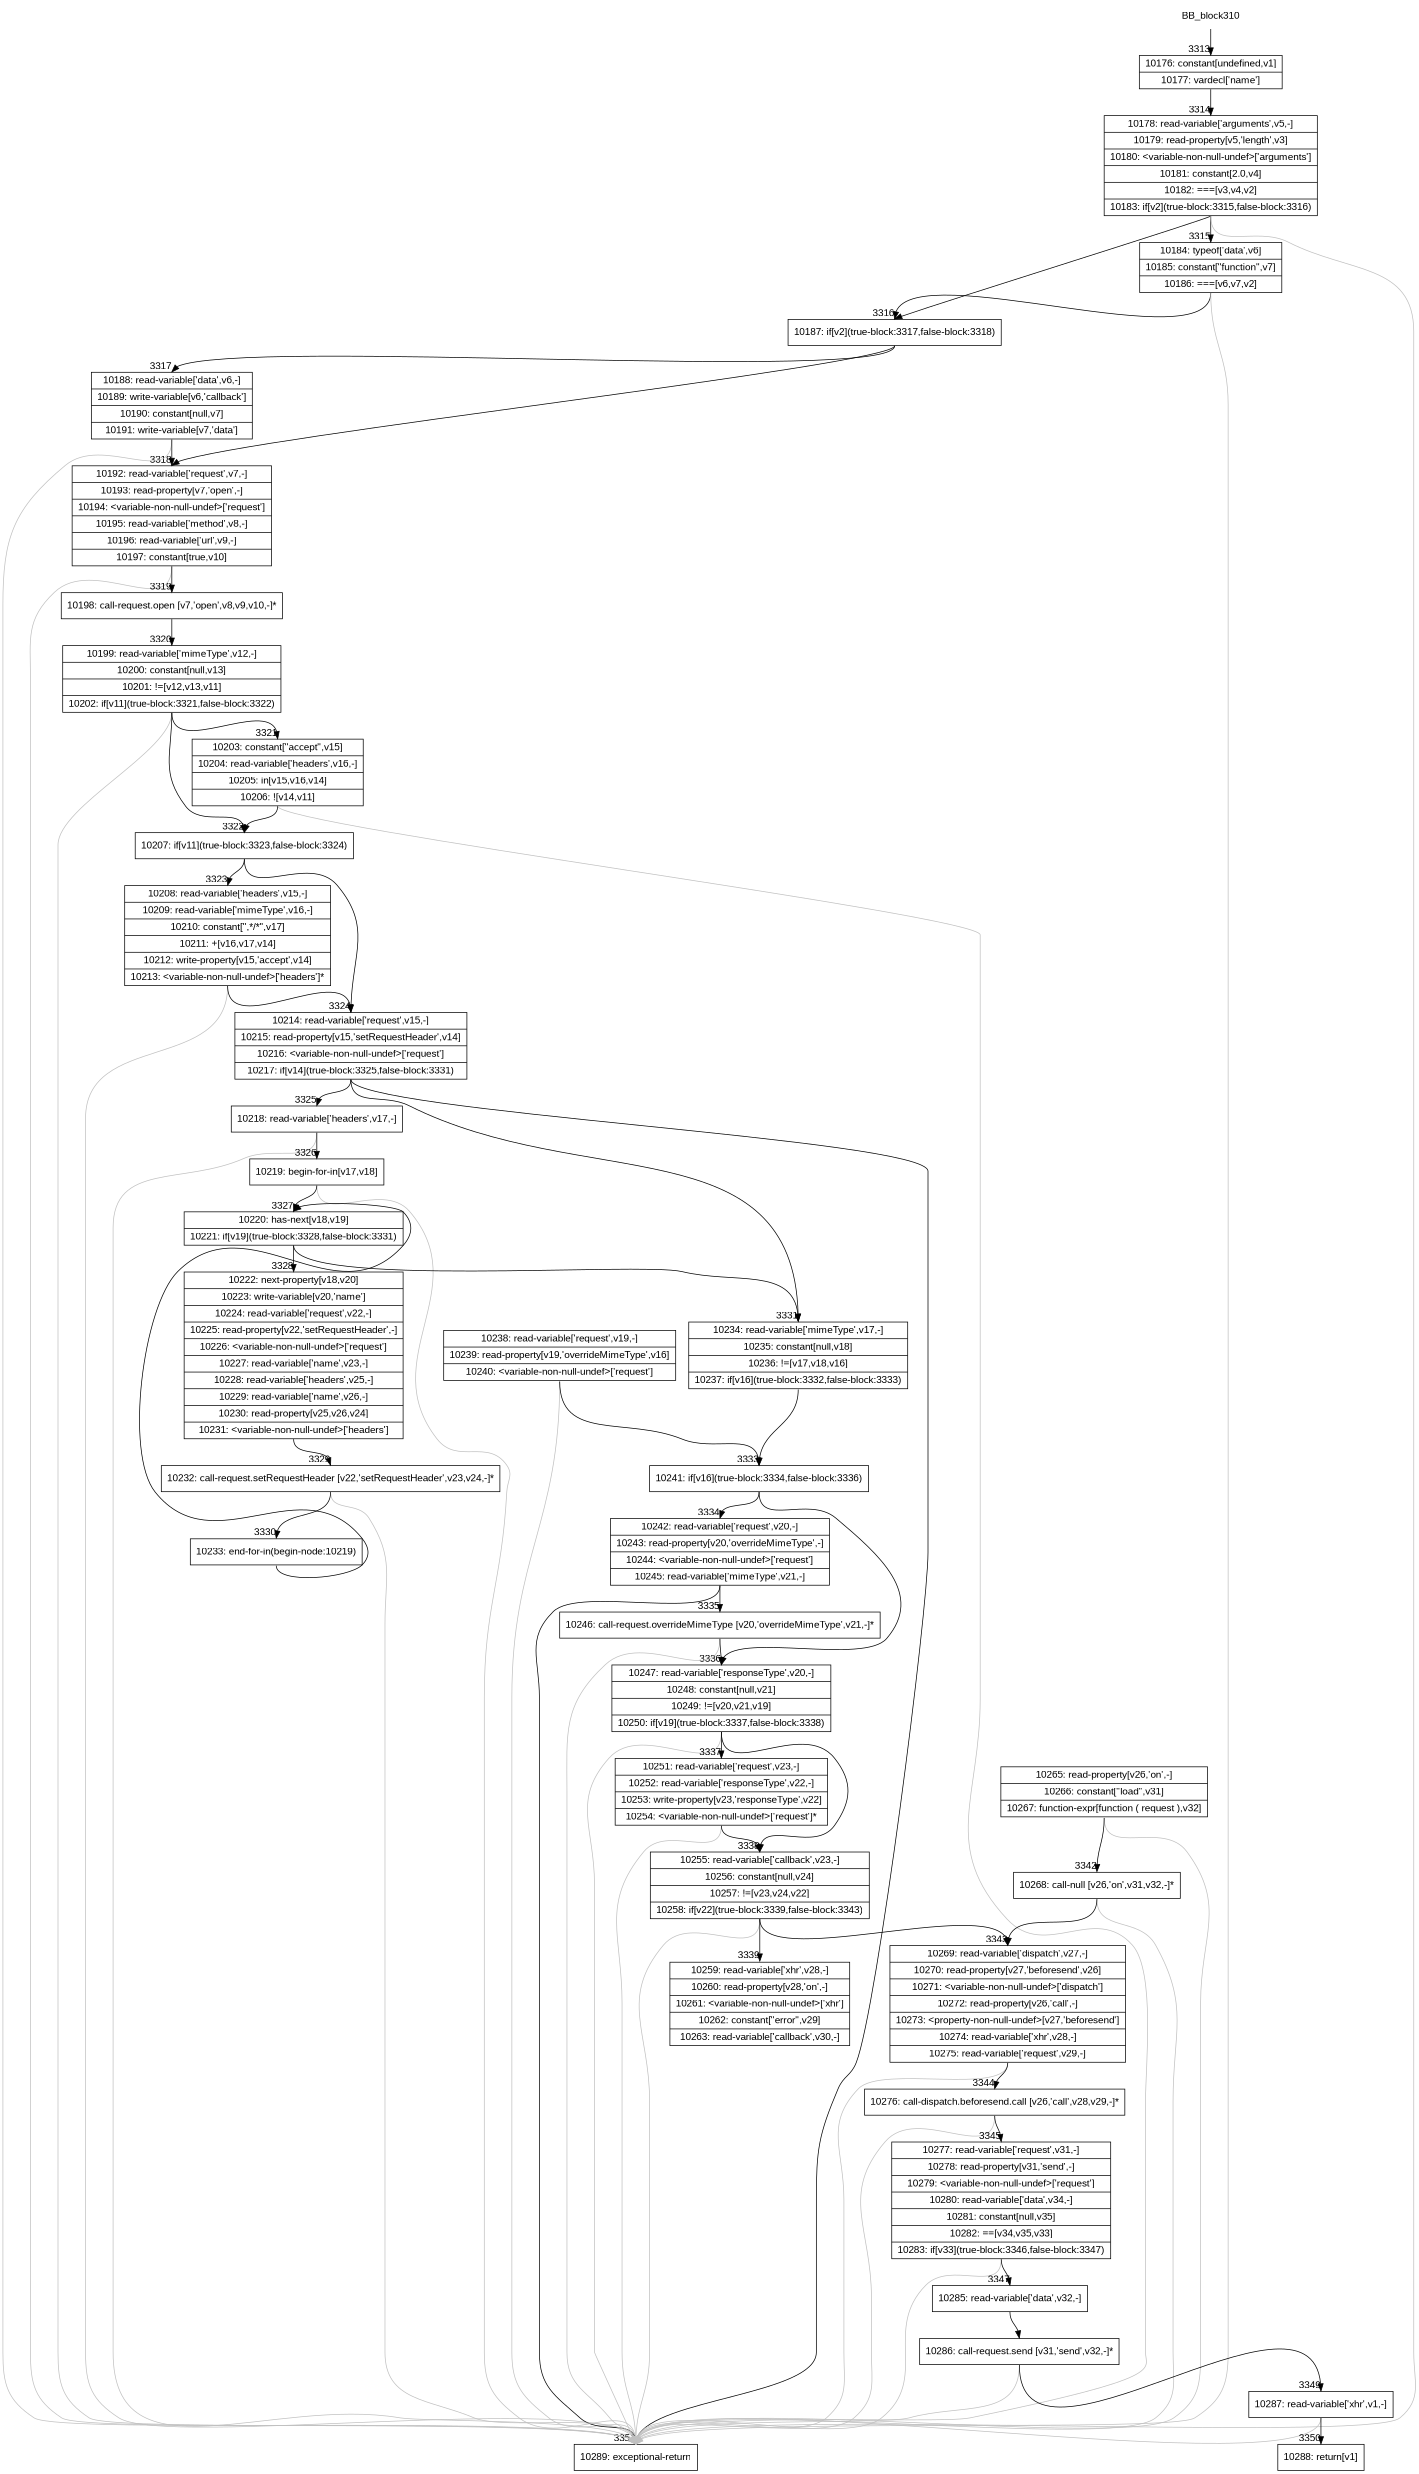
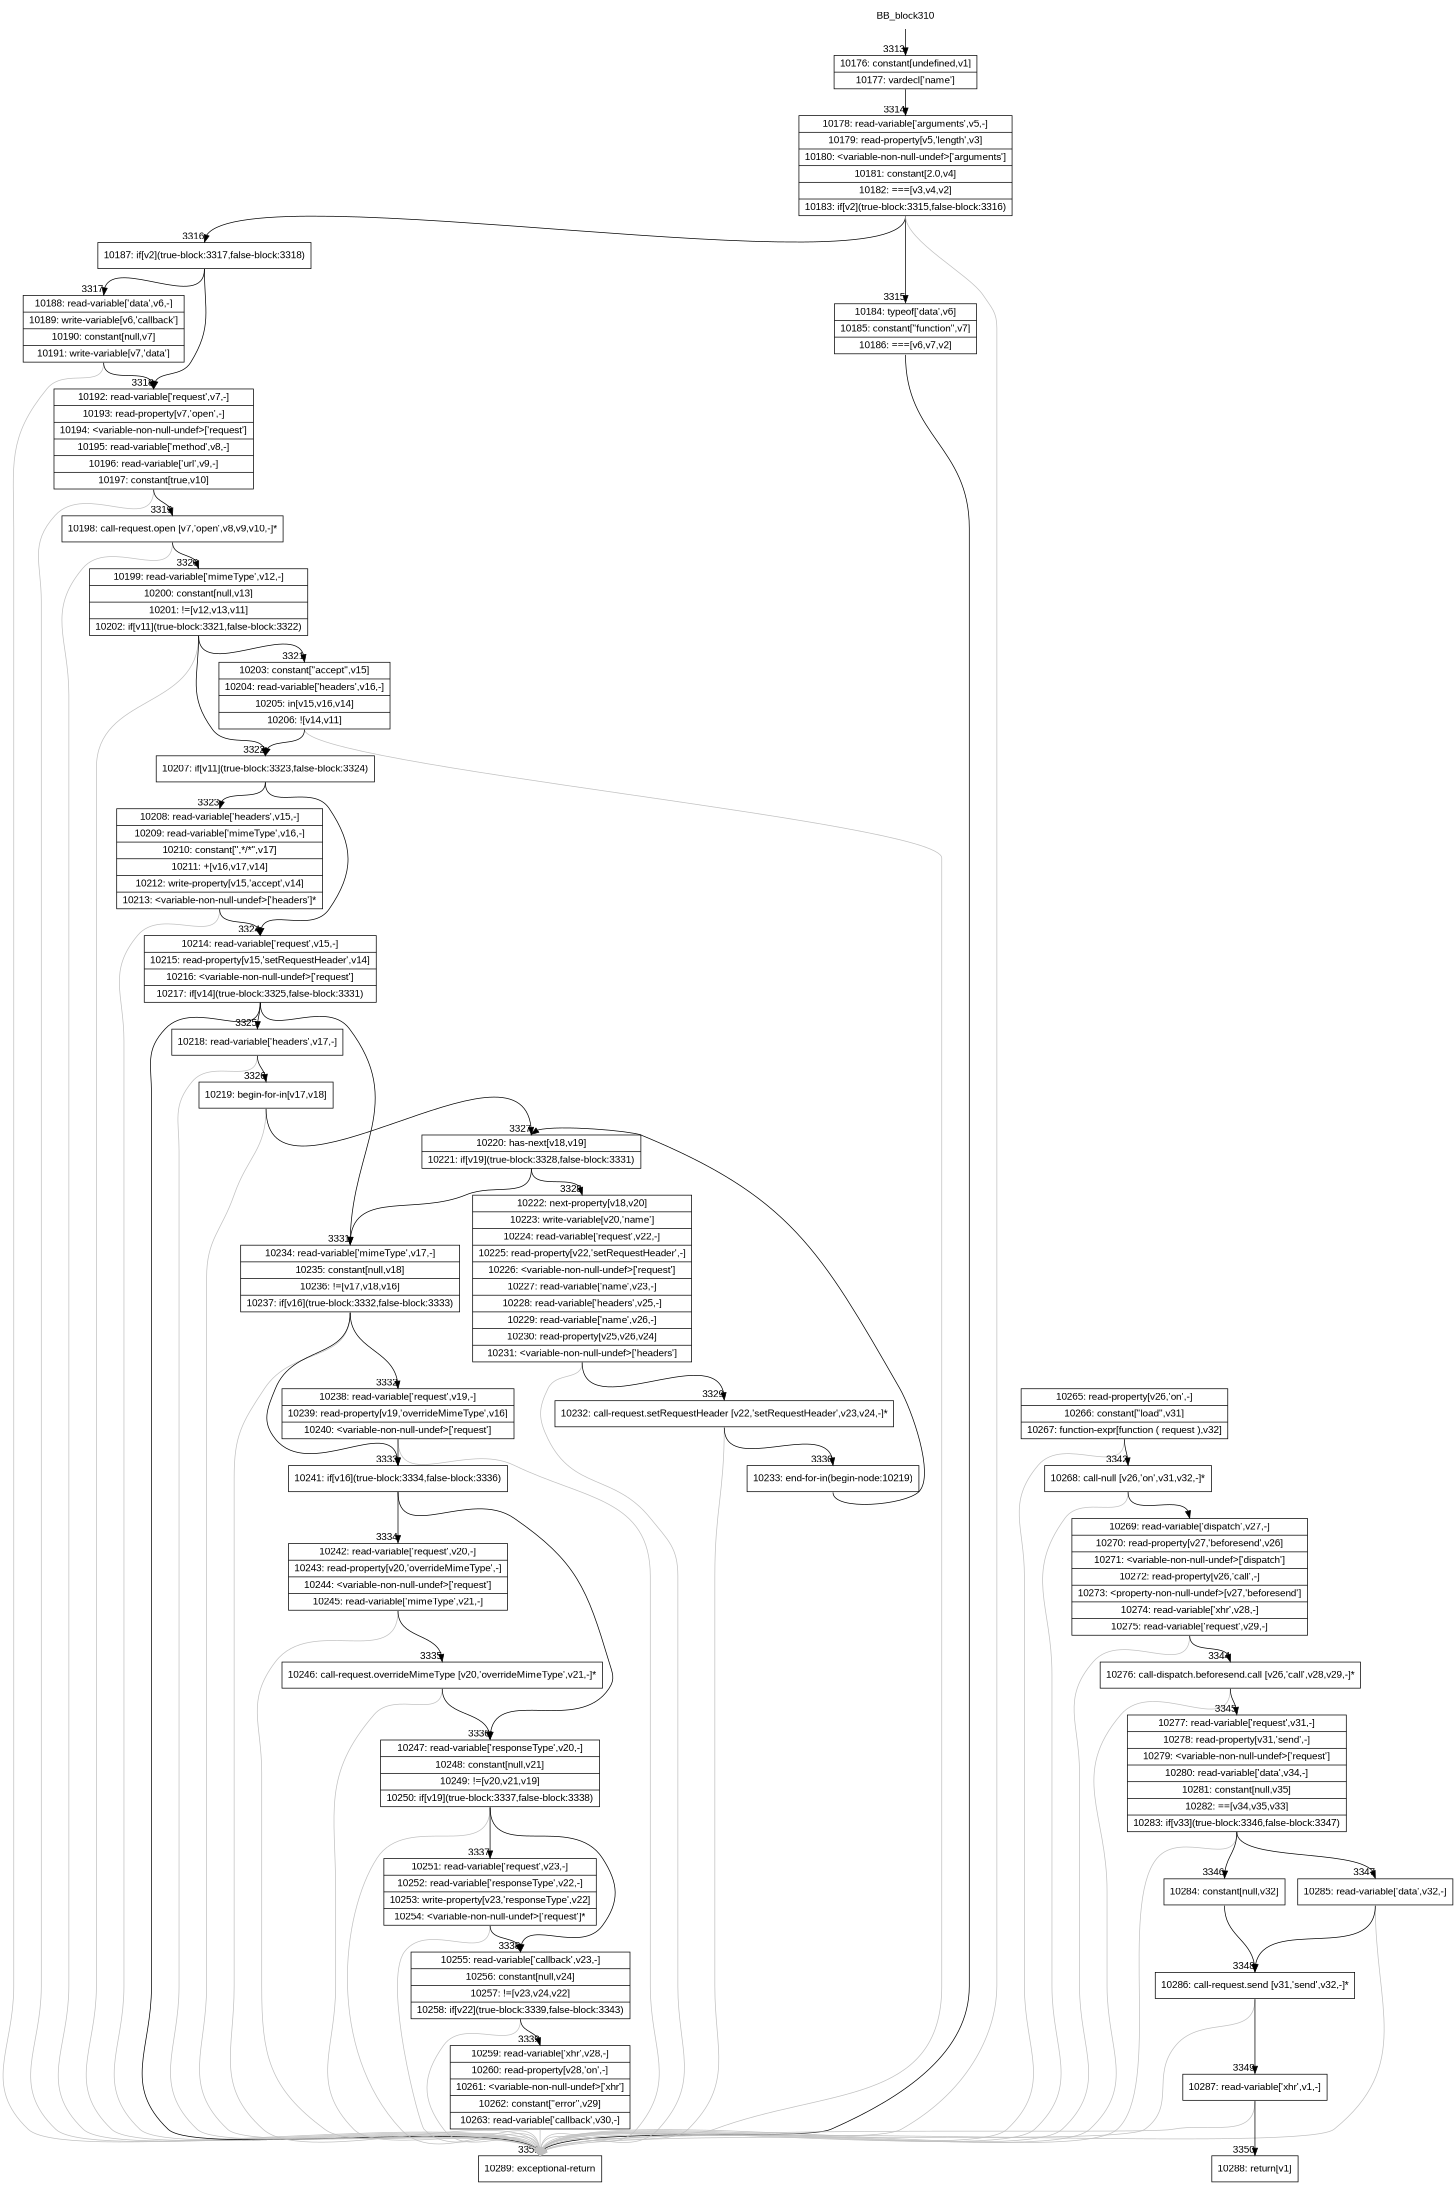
edge "10184: typeof['data',v6]" -> "10187: if[v2](true-block:3317,false-block:3318)": removed
edge "10234: read-variable['mimeType',v17,-]" -> "10238: read-variable['request',v19,-]": added
edge "10198: call-request.open [v7,'open',v8,v9,v10,-]*" -> "10289: exceptional-return": added
edge "10184: typeof['data',v6]" -> "10289: exceptional-return": color gray -> black
edge "10222: next-property[v18,v20]" -> "10289: exceptional-return": added
edge "10234: read-variable['mimeType',v17,-]" -> "10289: exceptional-return": added
node "10284: constant[null,v32]": added
edge "10255: read-variable['callback',v23,-]" -> "10269: read-variable['dispatch',v27,-]": removed
edge "10242: read-variable['request',v20,-]" -> "10289: exceptional-return": color black -> gray
edge "10259: read-variable['xhr',v28,-]" -> "10289: exceptional-return": added
edge "10285: read-variable['data',v32,-]" -> "10289: exceptional-return": added
